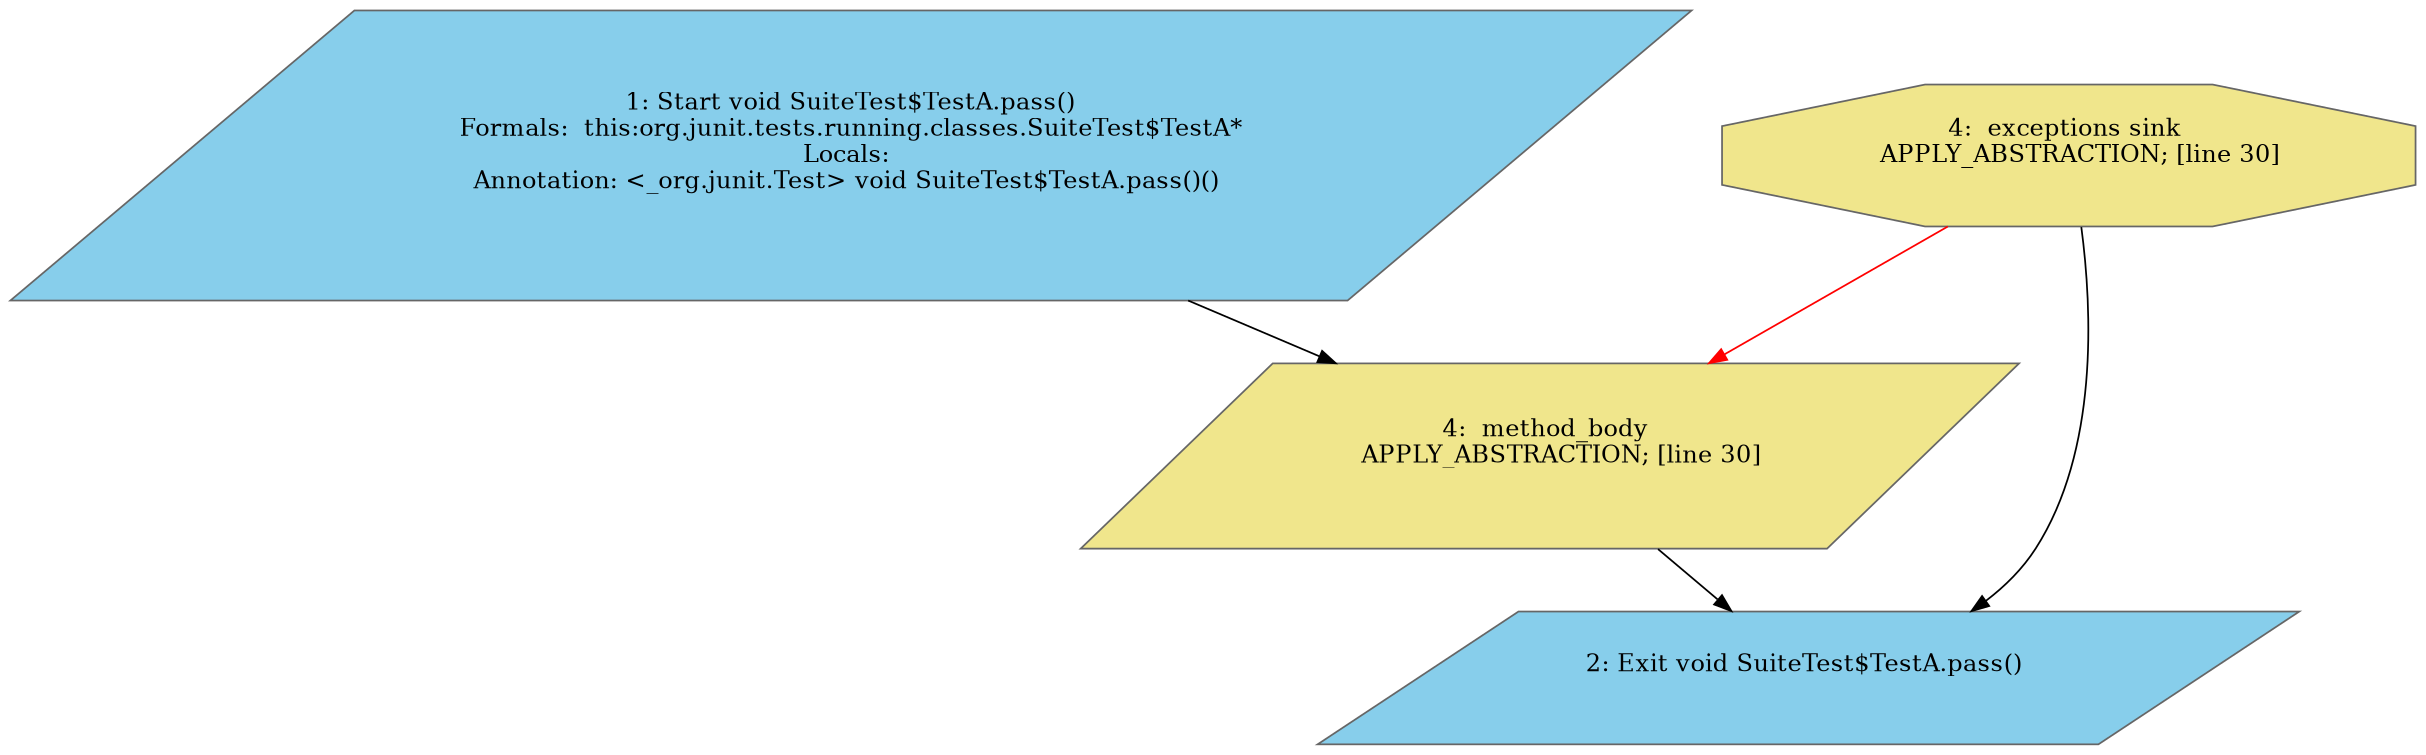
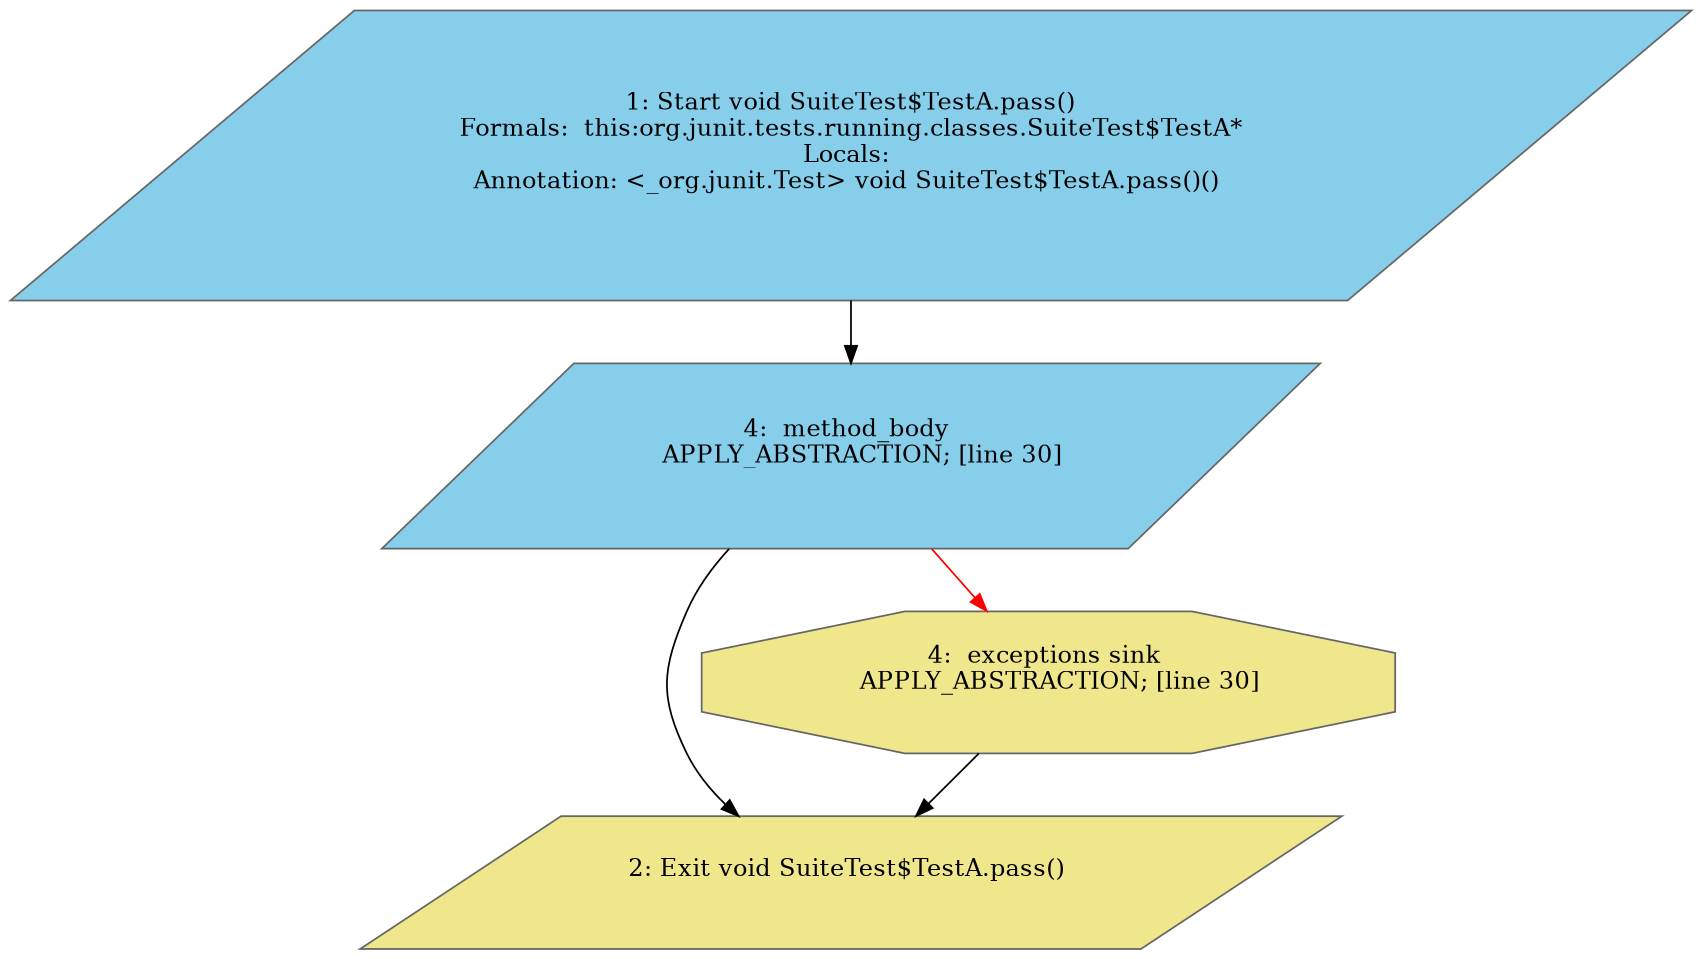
edge "4:  exceptions sink APPLY_ABSTRACTION; [line 30]" -> "4:  method_body APPLY_ABSTRACTION; [line 30]": reversed
node "4:  method_body APPLY_ABSTRACTION; [line 30]": fillcolor khaki -> skyblue
node "2: Exit void SuiteTest$TestA.pass()": fillcolor skyblue -> khaki
